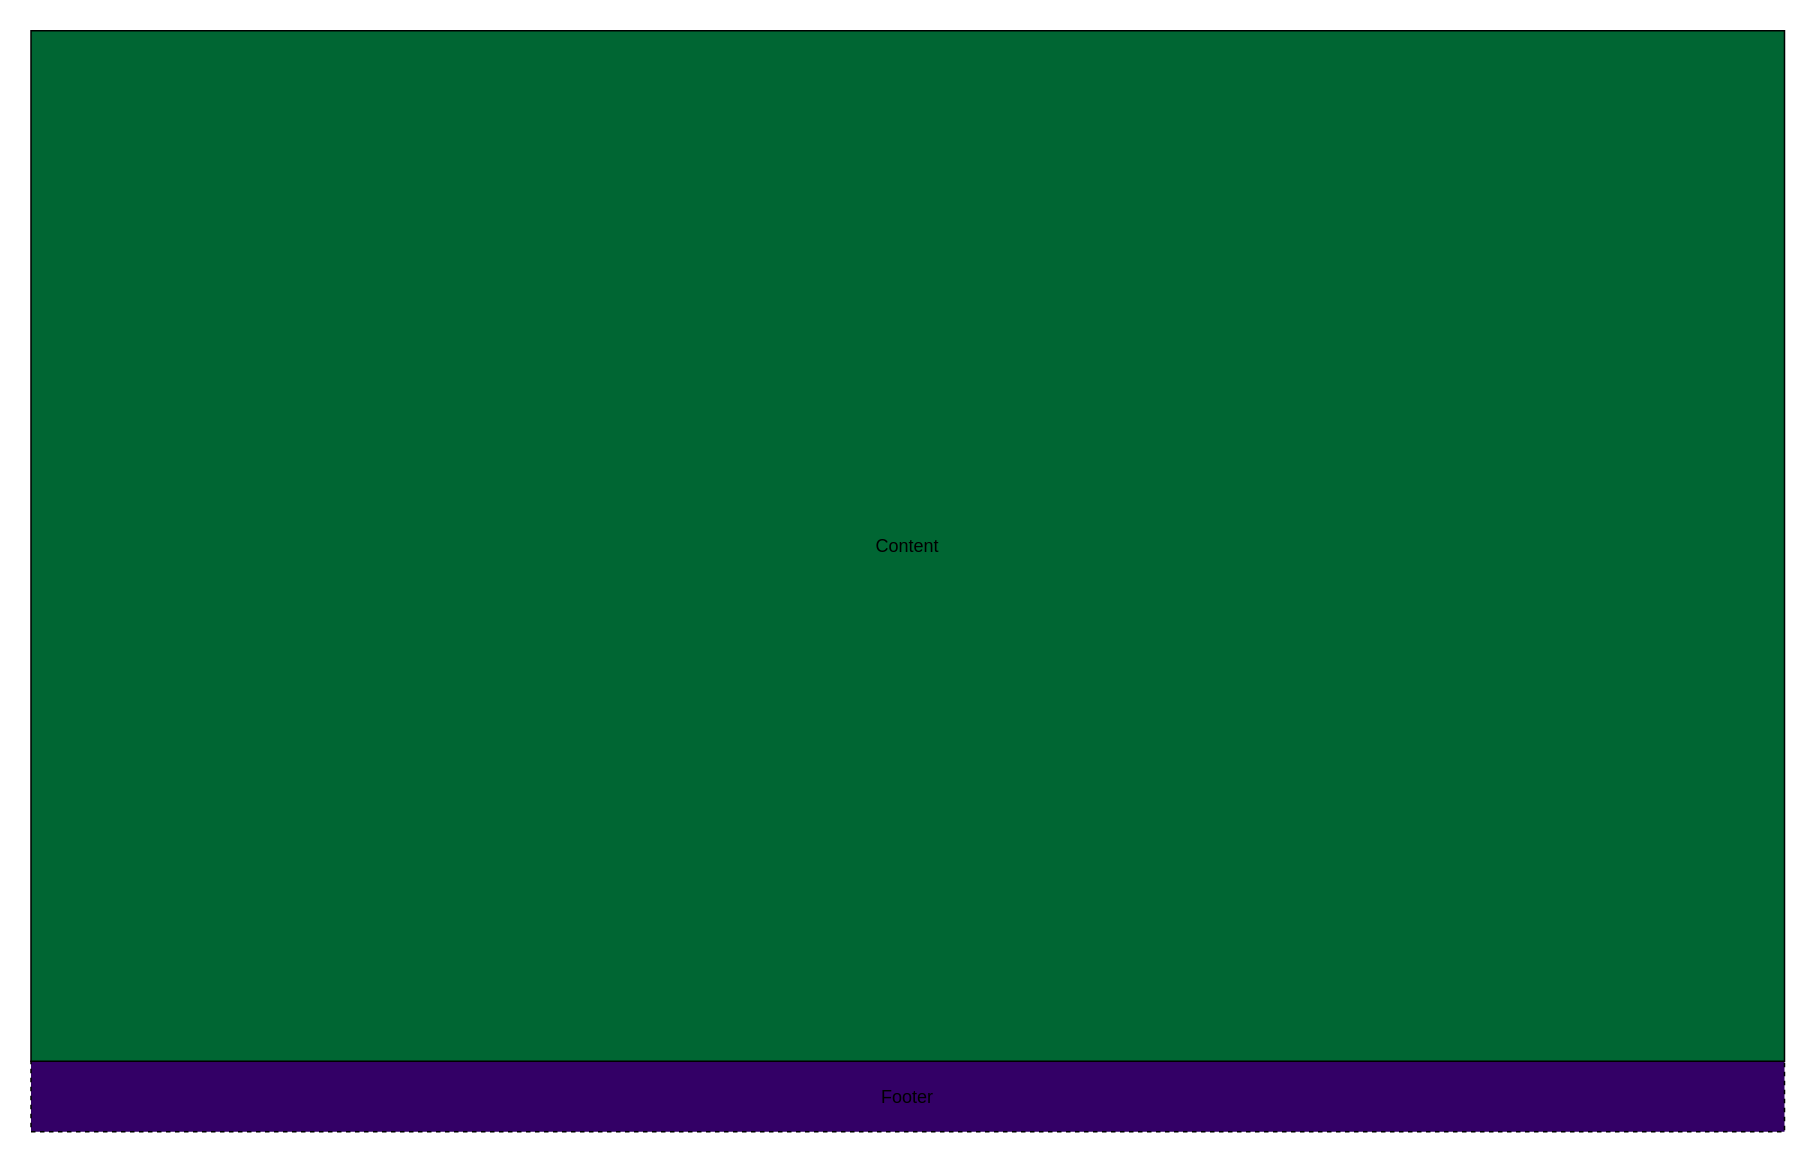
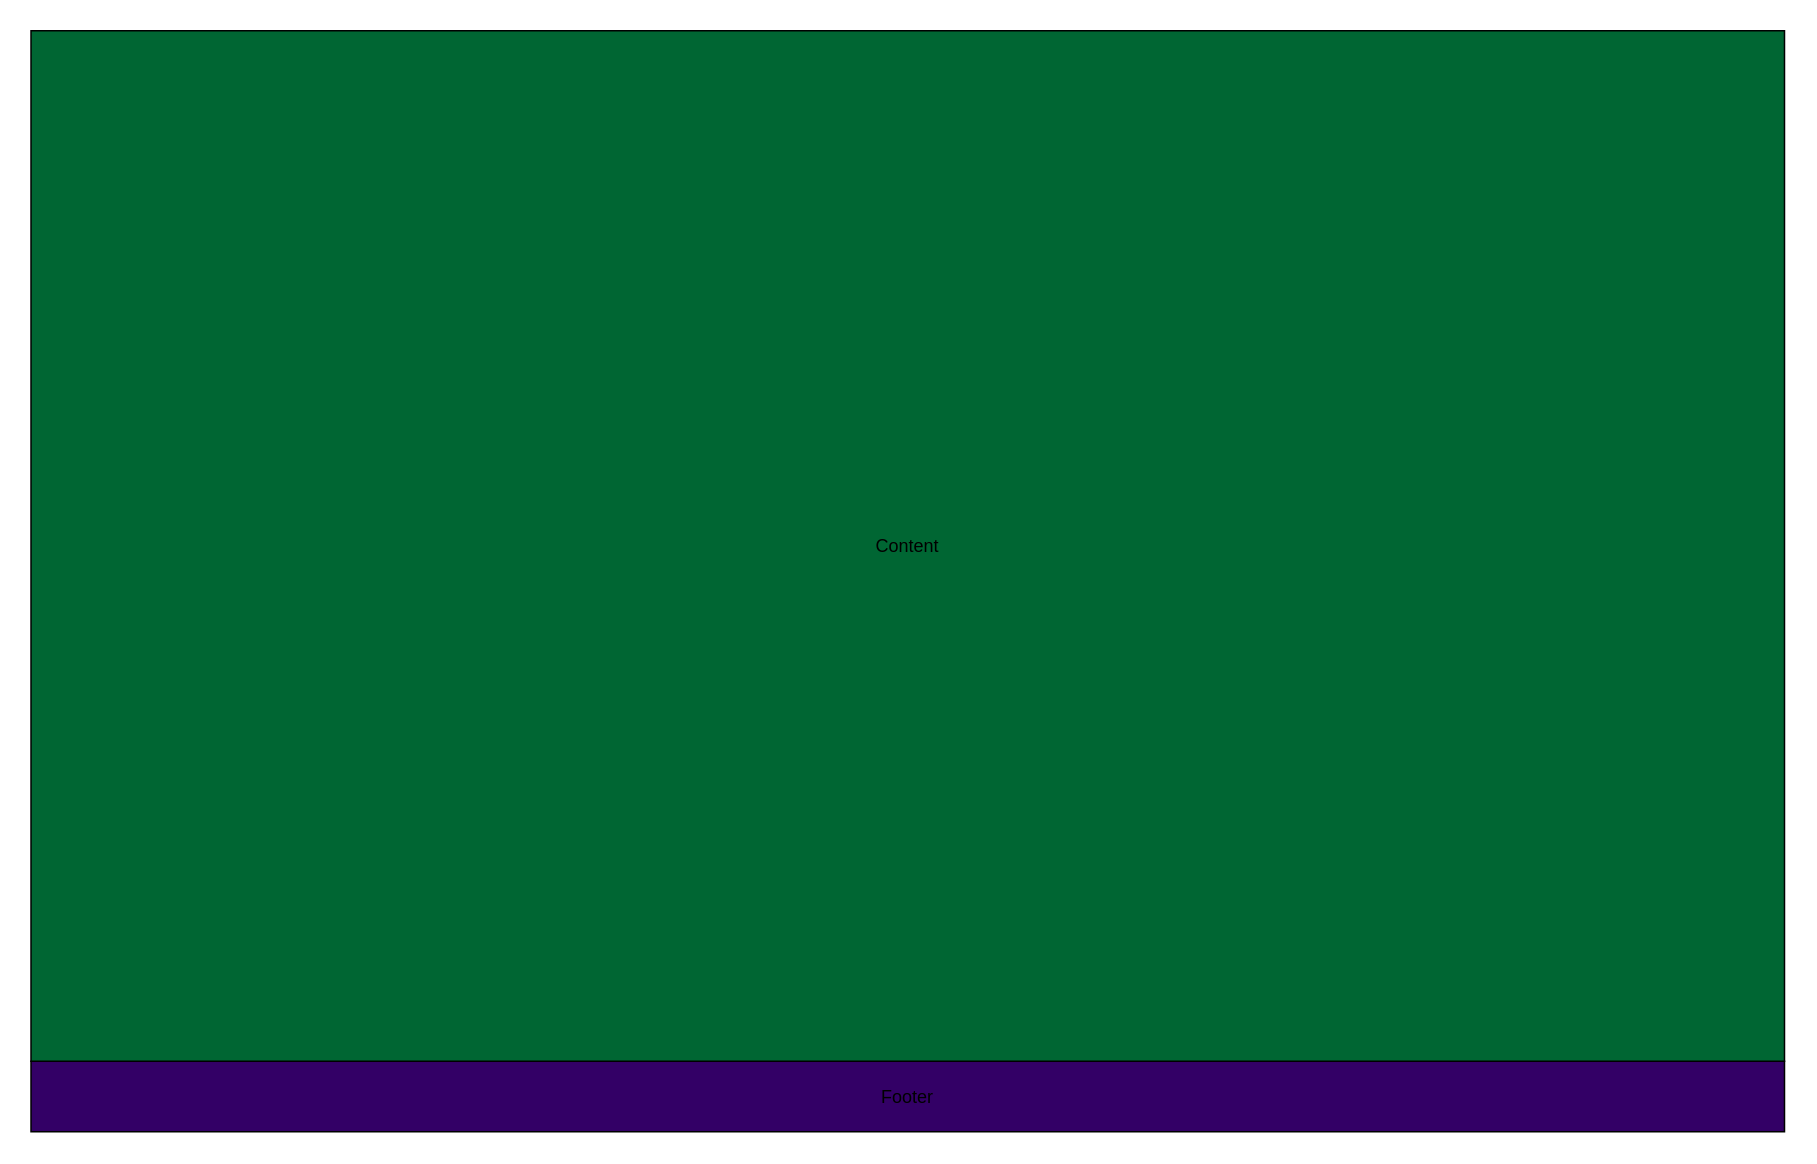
node "Footer": style dashed -> solid
